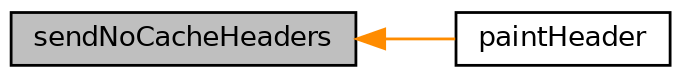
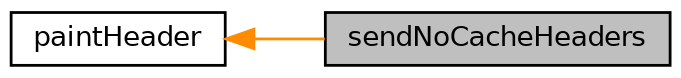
edge "paintHeader" -> "sendNoCacheHeaders": reversed
